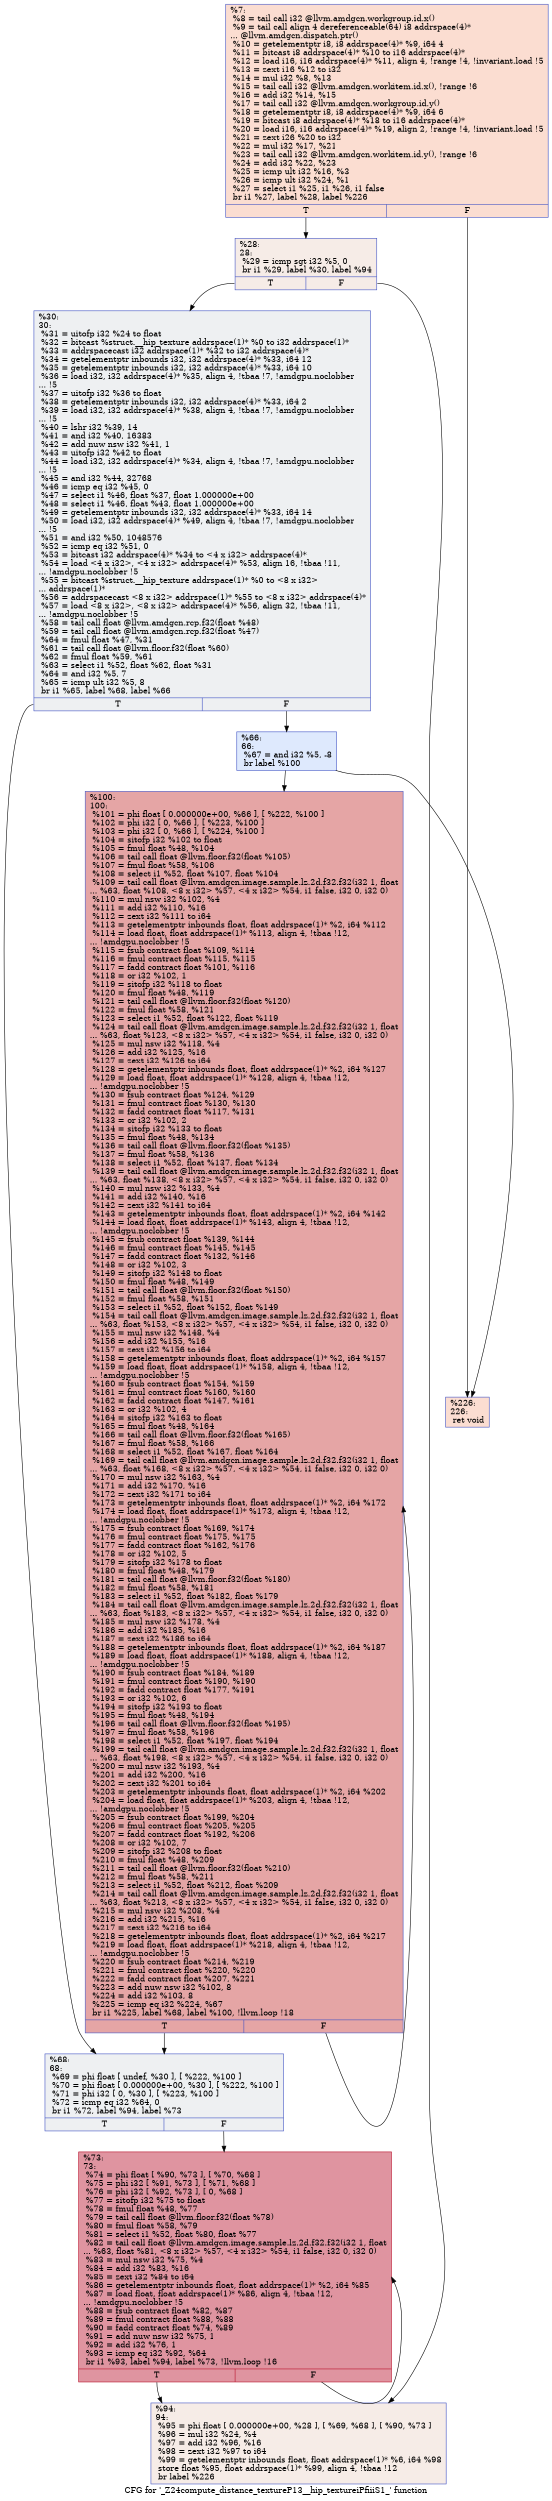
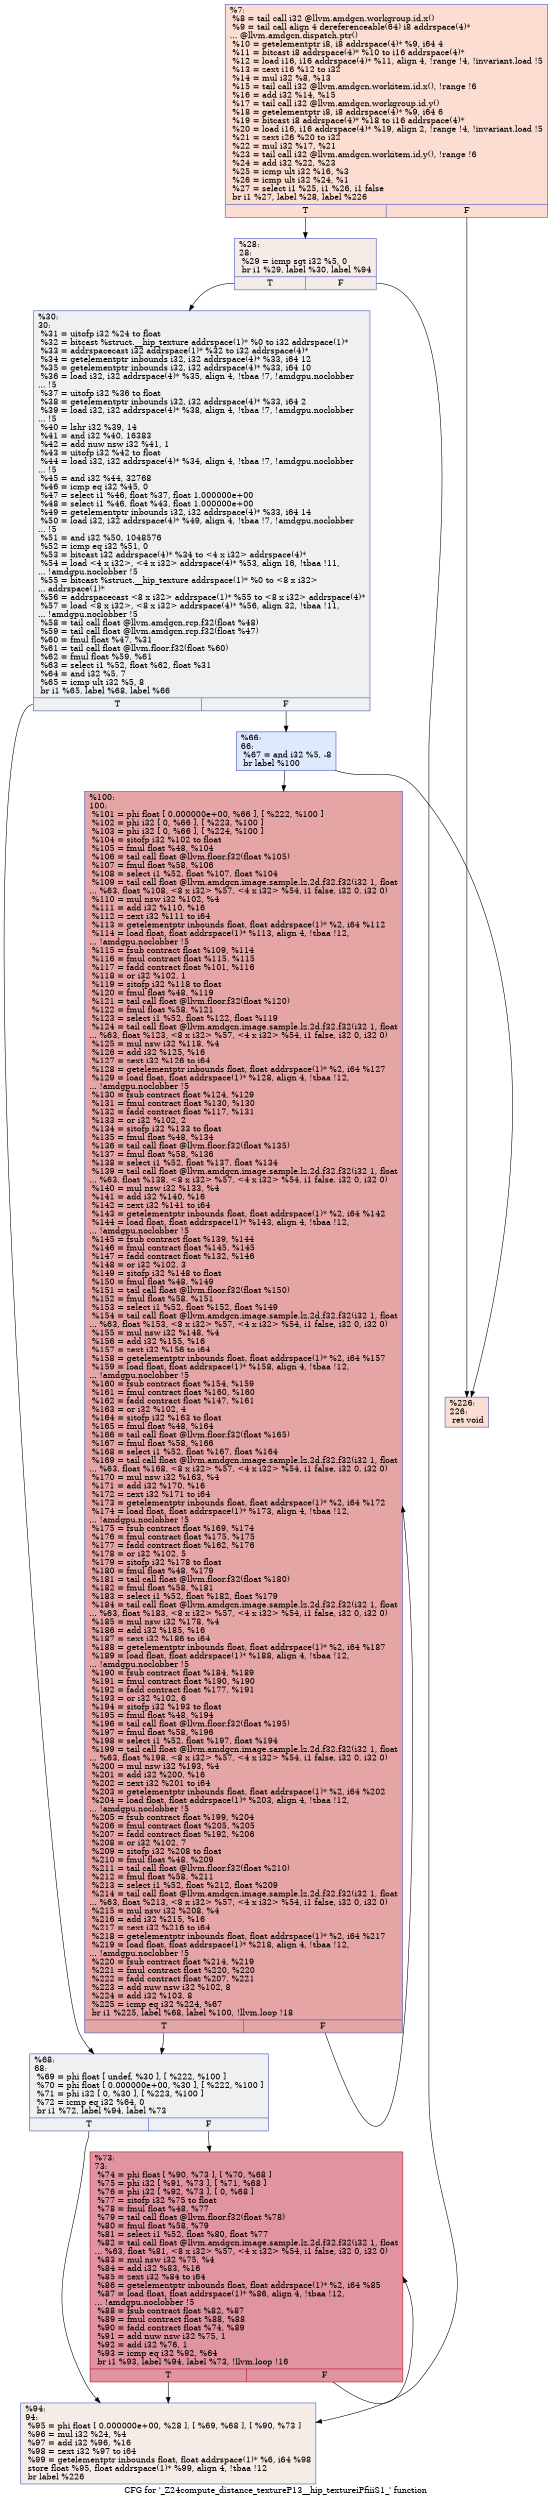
node "%30:": text "%64 = fmul float %47, %31" -> "%60 = fmul float %47, %31"
edge "%68:" -> "%94:": added
